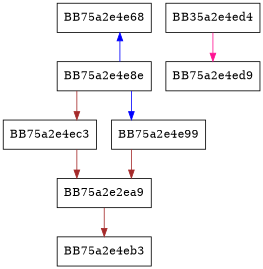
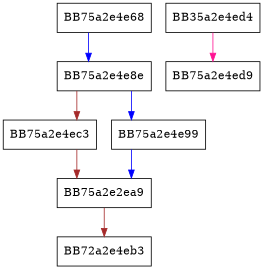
edge "BB75a2e4e8e" -> "BB75a2e4e68": reversed
edge "BB75a2e4e99" -> "BB75a2e2ea9": color brown -> blue
node "BB75a2e4eb3": label "BB75a2e4eb3" -> "BB72a2e4eb3"
